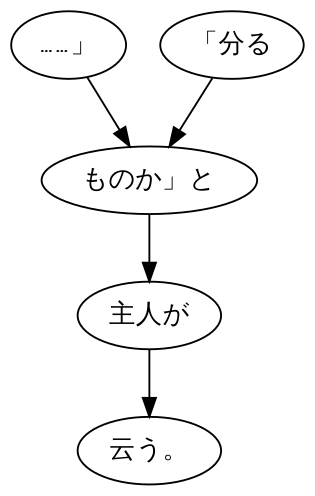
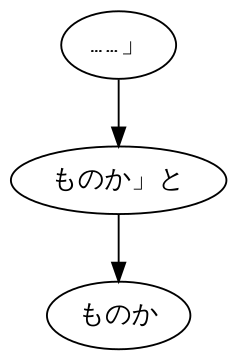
node "「分る": removed
node "主人が": label "主人が" -> "ものか"
node "云う。": removed
